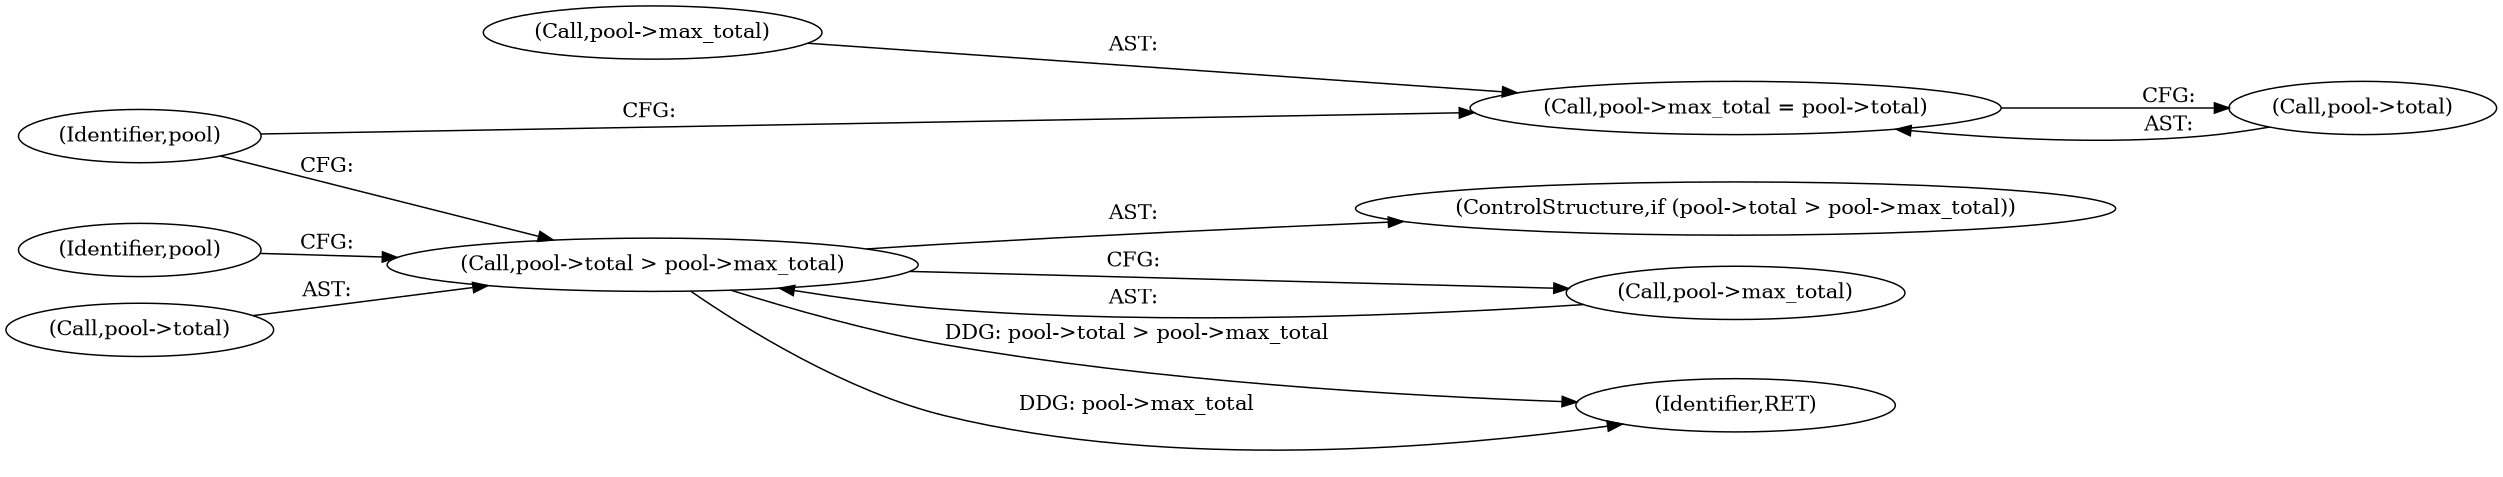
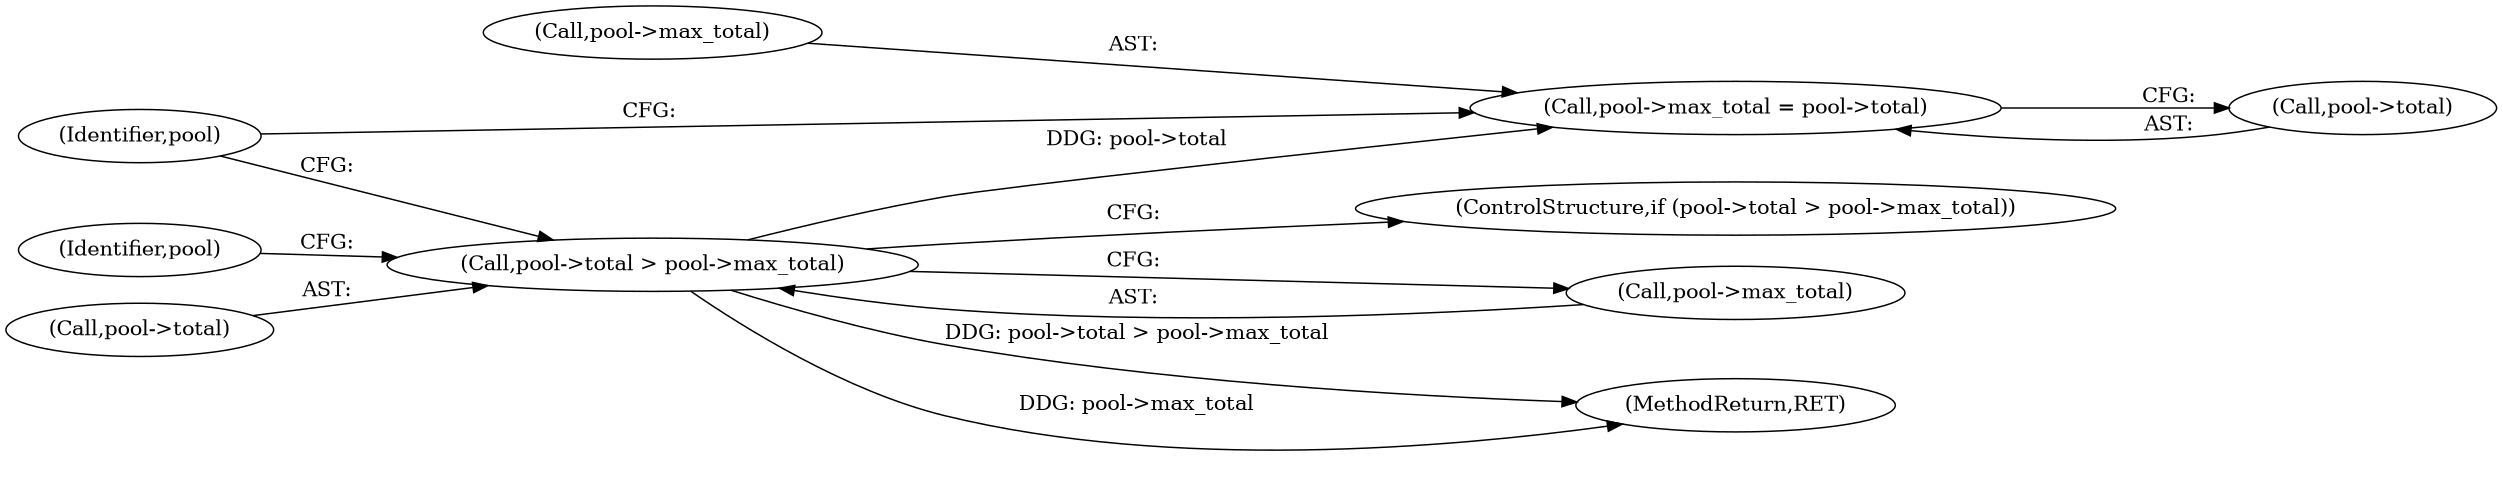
edge "(Call,pool->total > pool->max_total)" -> "(Call,pool->max_total = pool->total)": added, label "DDG: pool->total"
edge "(Call,pool->total > pool->max_total)" -> "(ControlStructure,if (pool->total > pool->max_total))": label "AST: " -> "CFG: "
node "(Identifier,RET)": label "(Identifier,RET)" -> "(MethodReturn,RET)"
